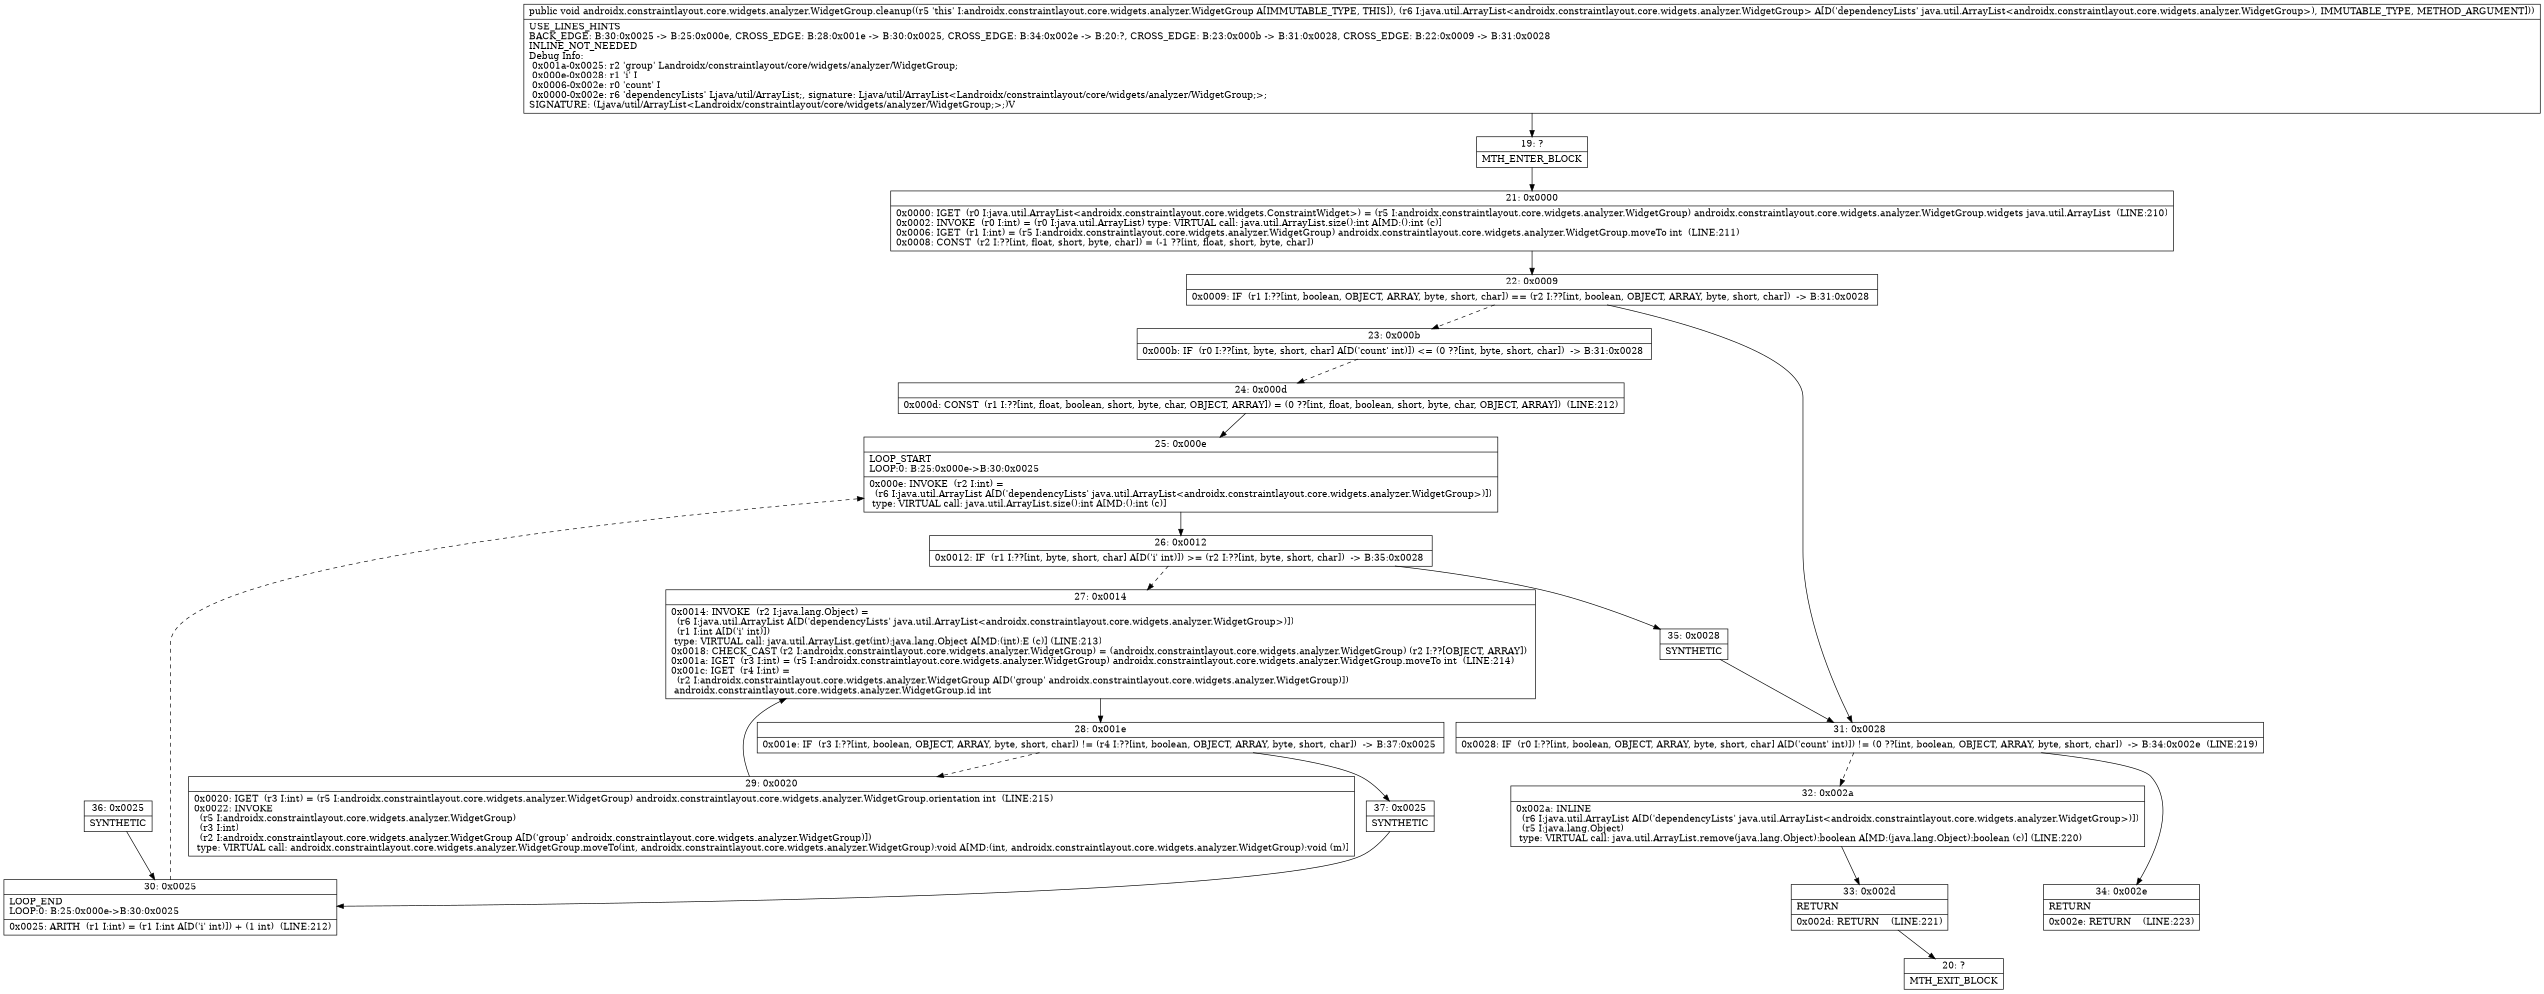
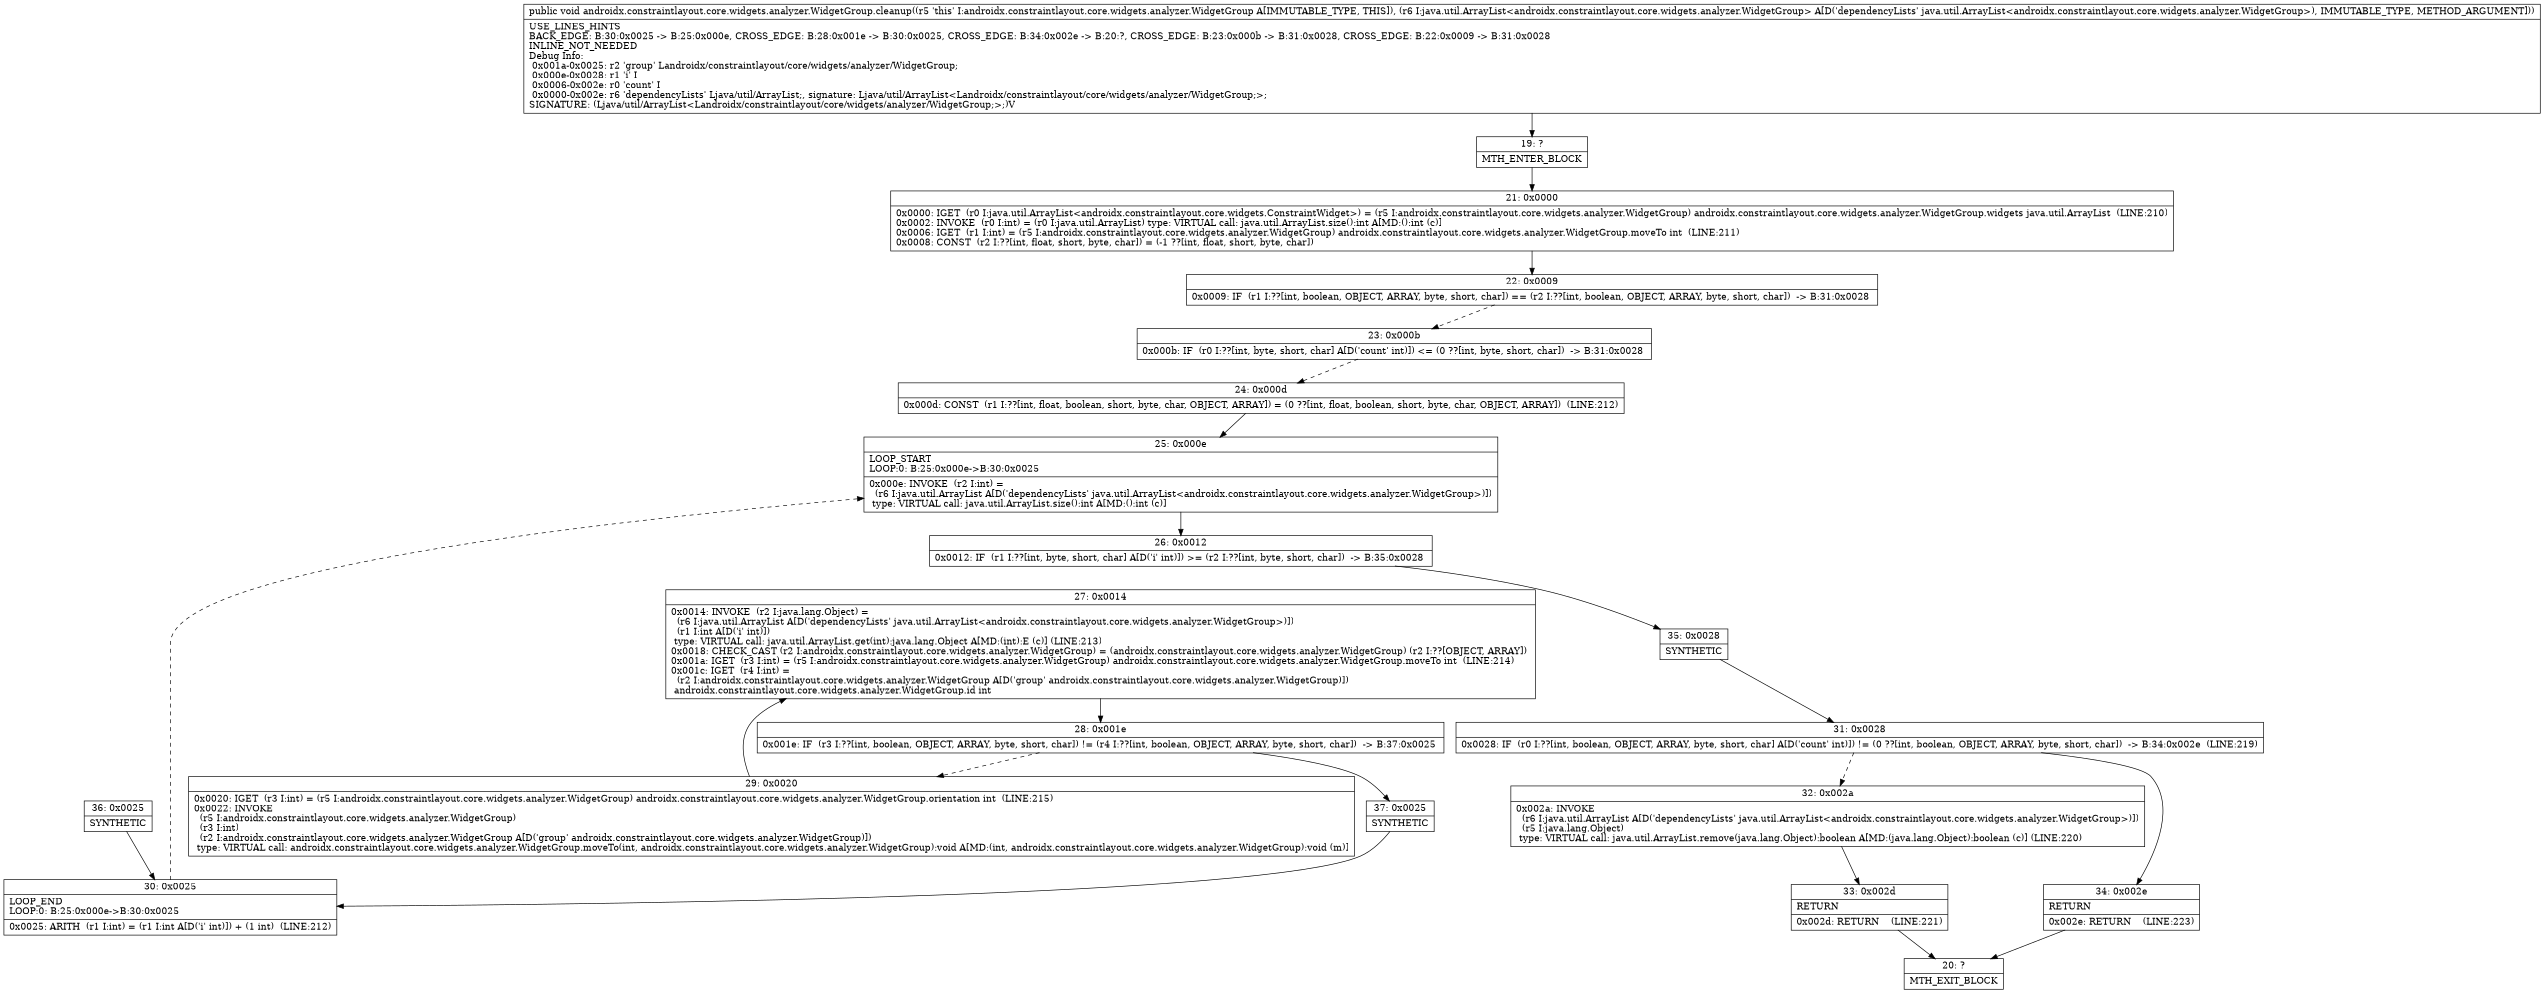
edge "22: 0x0009" -> "31: 0x0028": removed
edge "26: 0x0012" -> "27: 0x0014": removed
node "32: 0x002a": text "0x002a: INLINE" -> "0x002a: INVOKE"
edge "34: 0x002e" -> "20: ?": added
